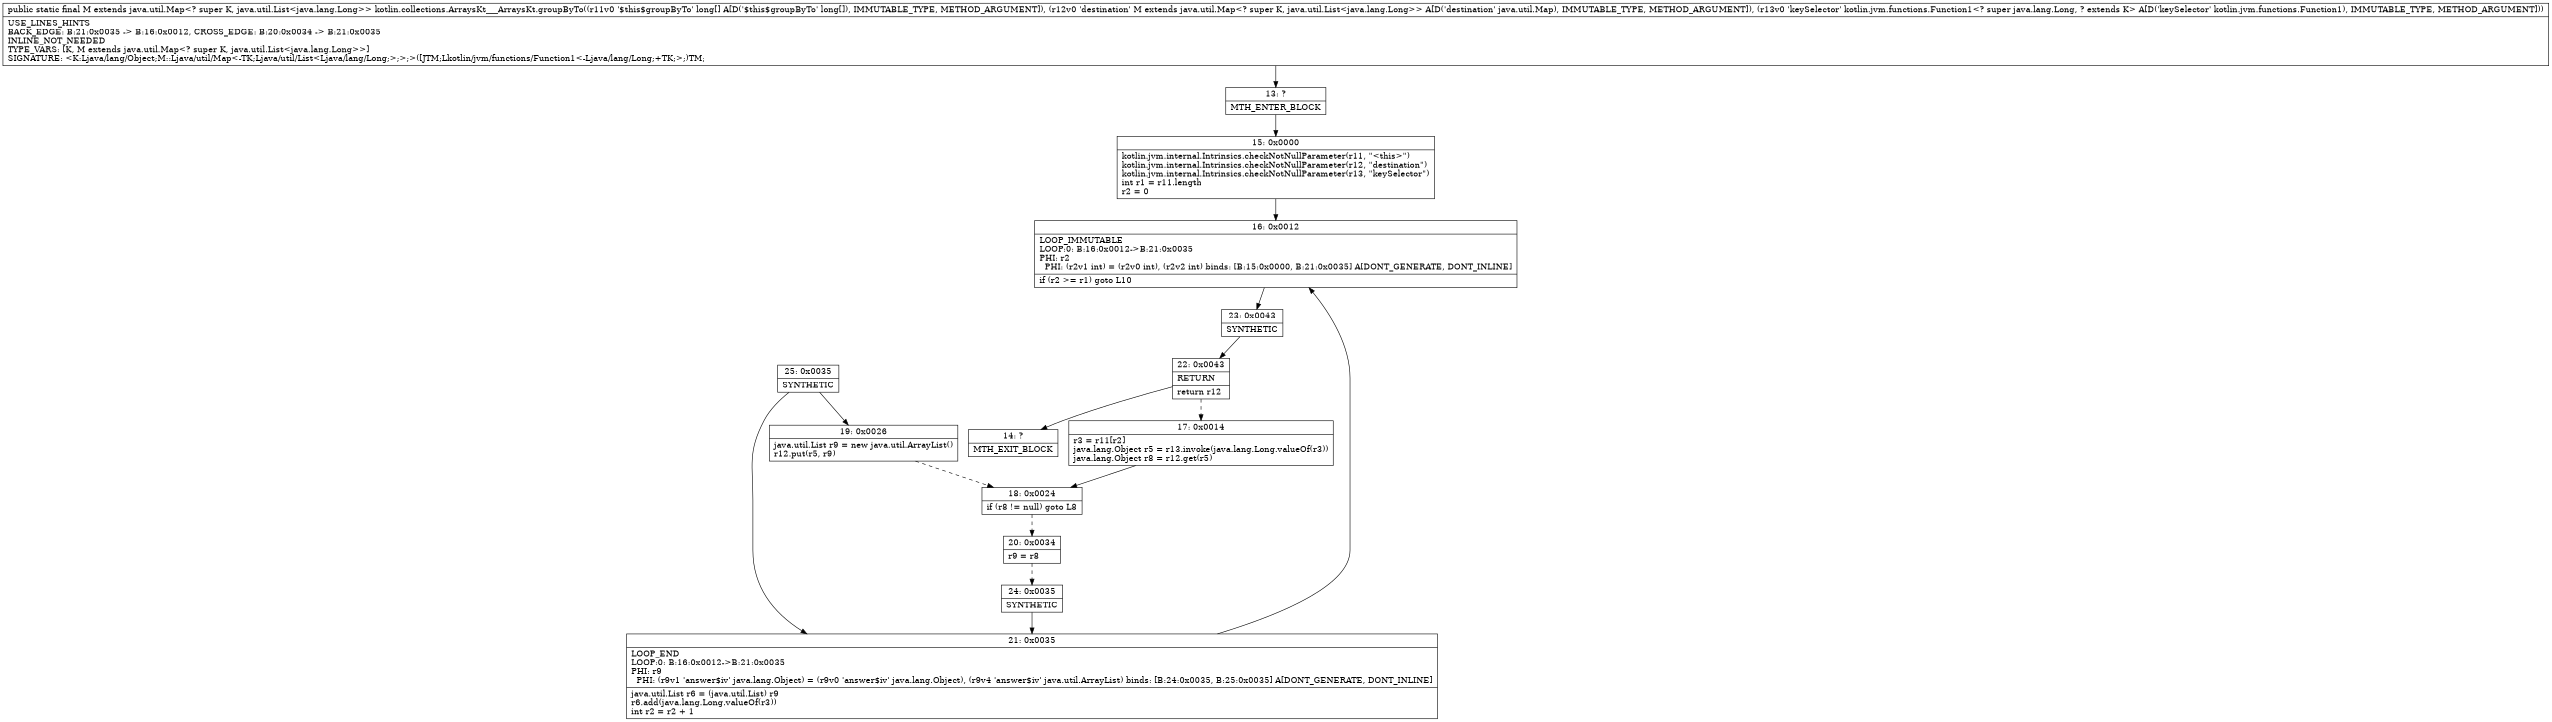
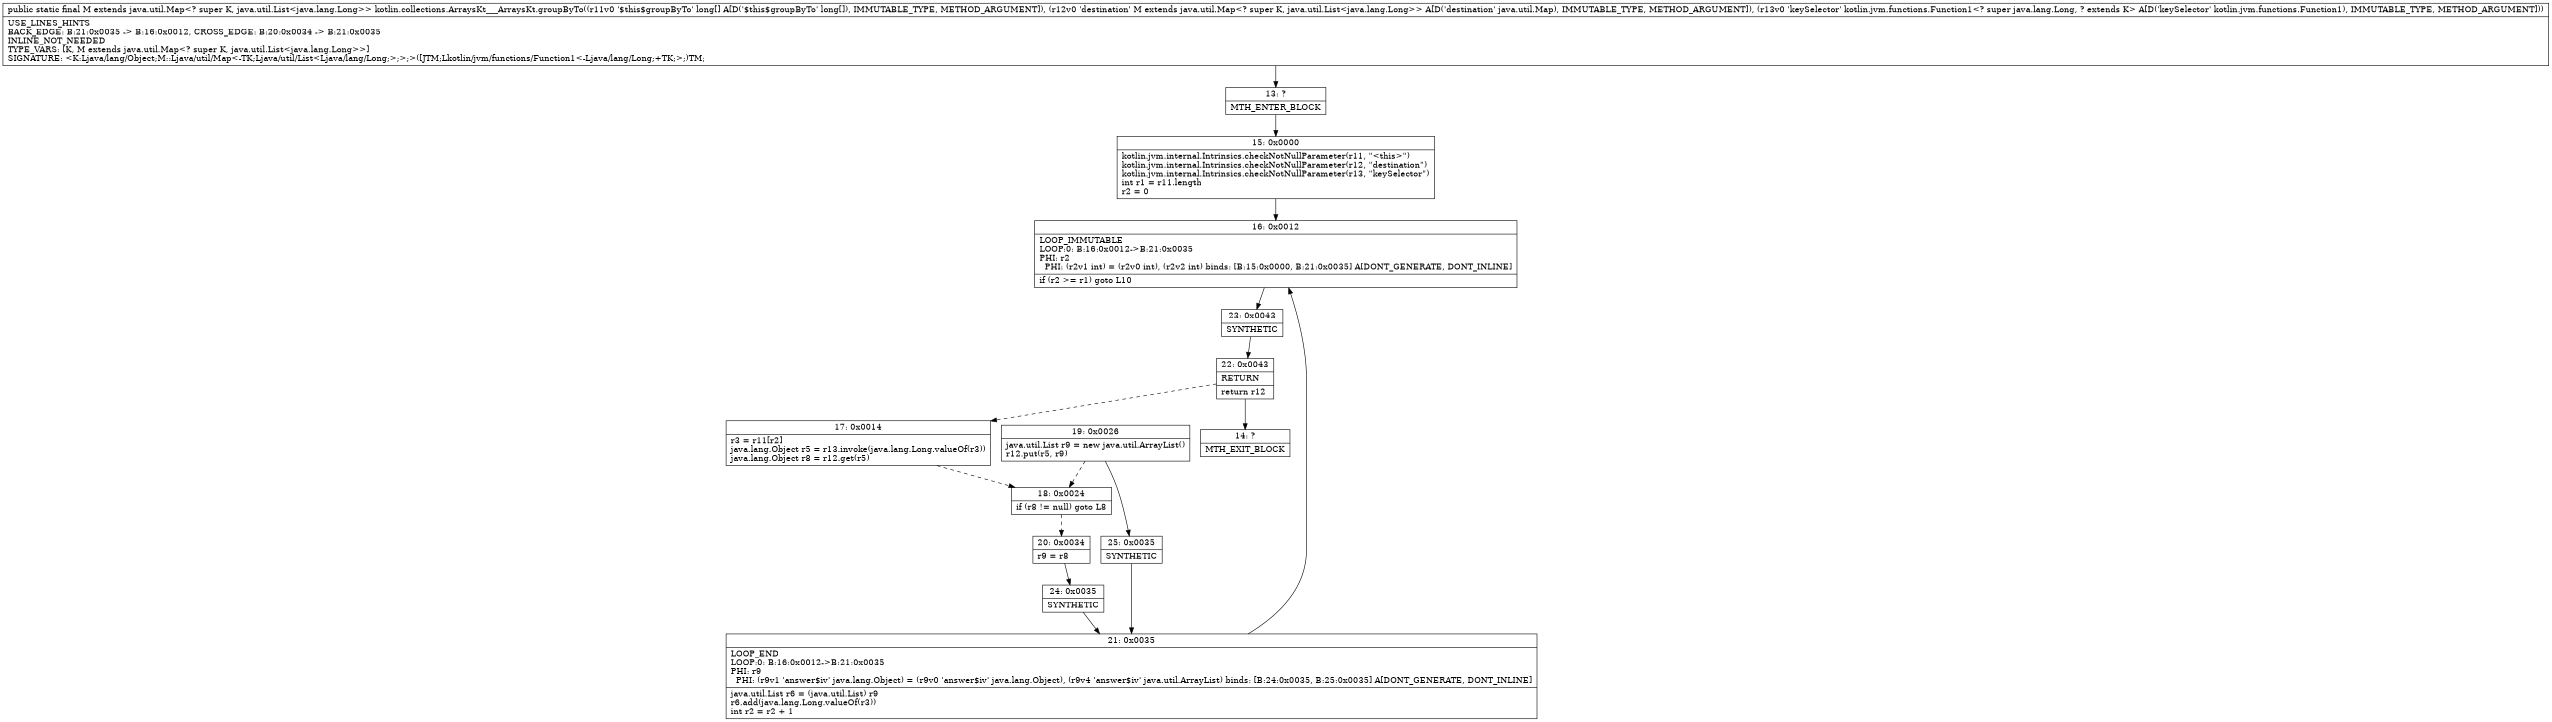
edge "25: 0x0035" -> "19: 0x0026": reversed
edge "17: 0x0014" -> "18: 0x0024": style solid -> dashed
edge "20: 0x0034" -> "24: 0x0035": style dashed -> solid
